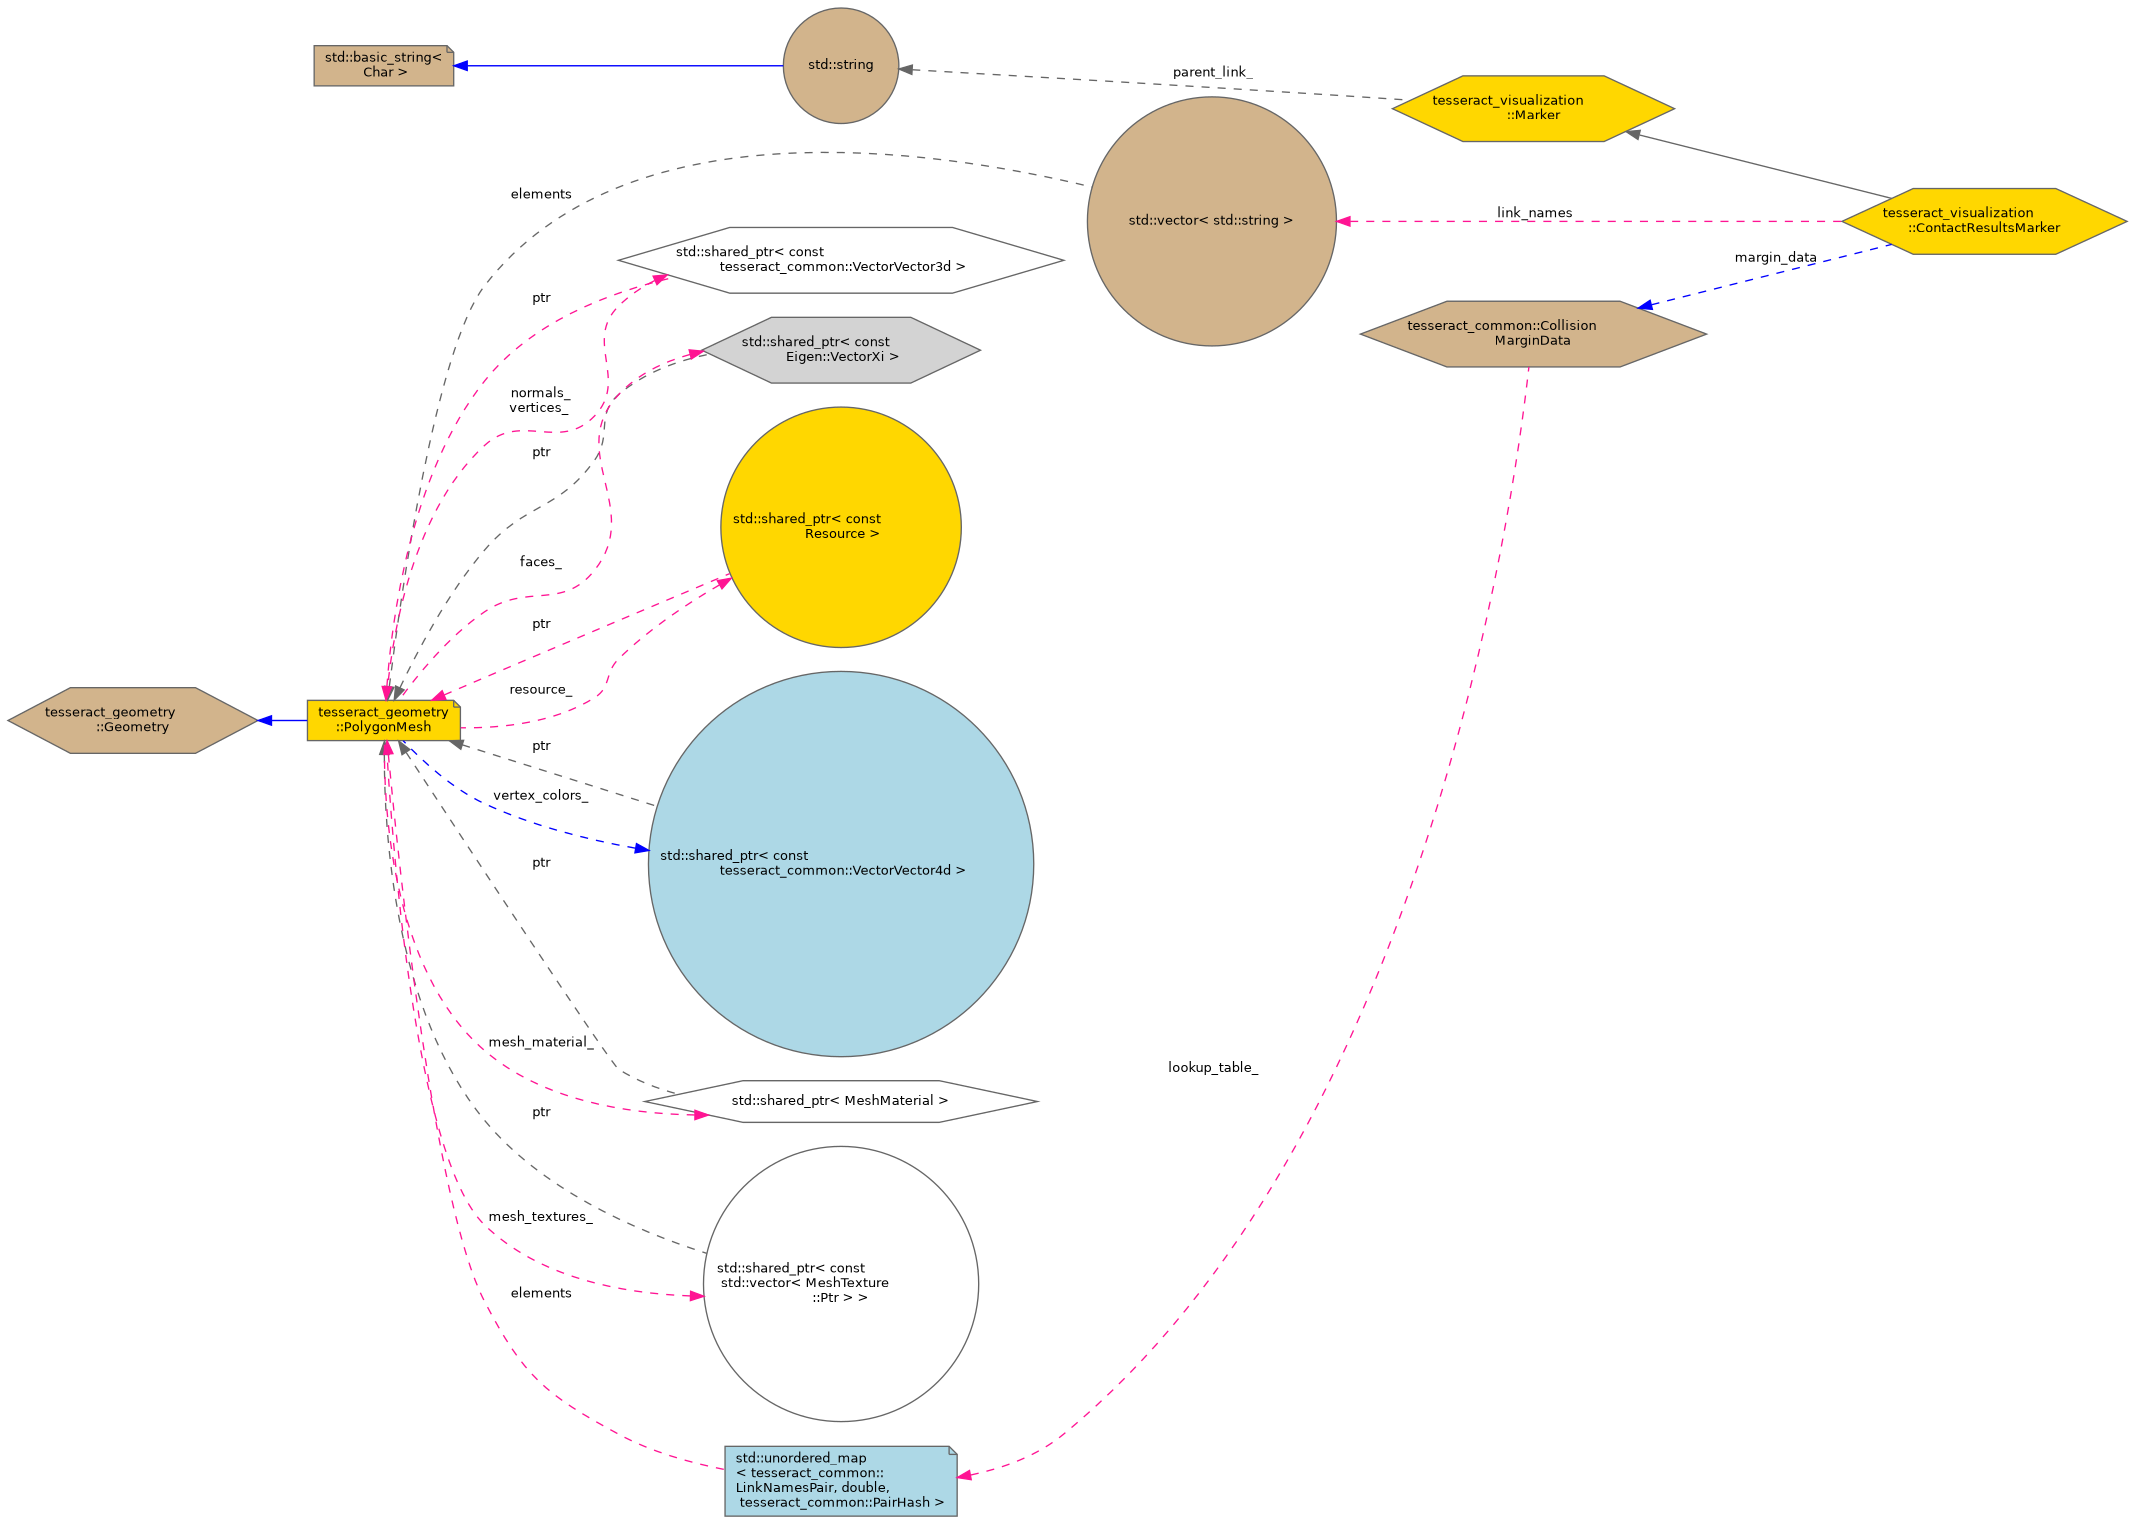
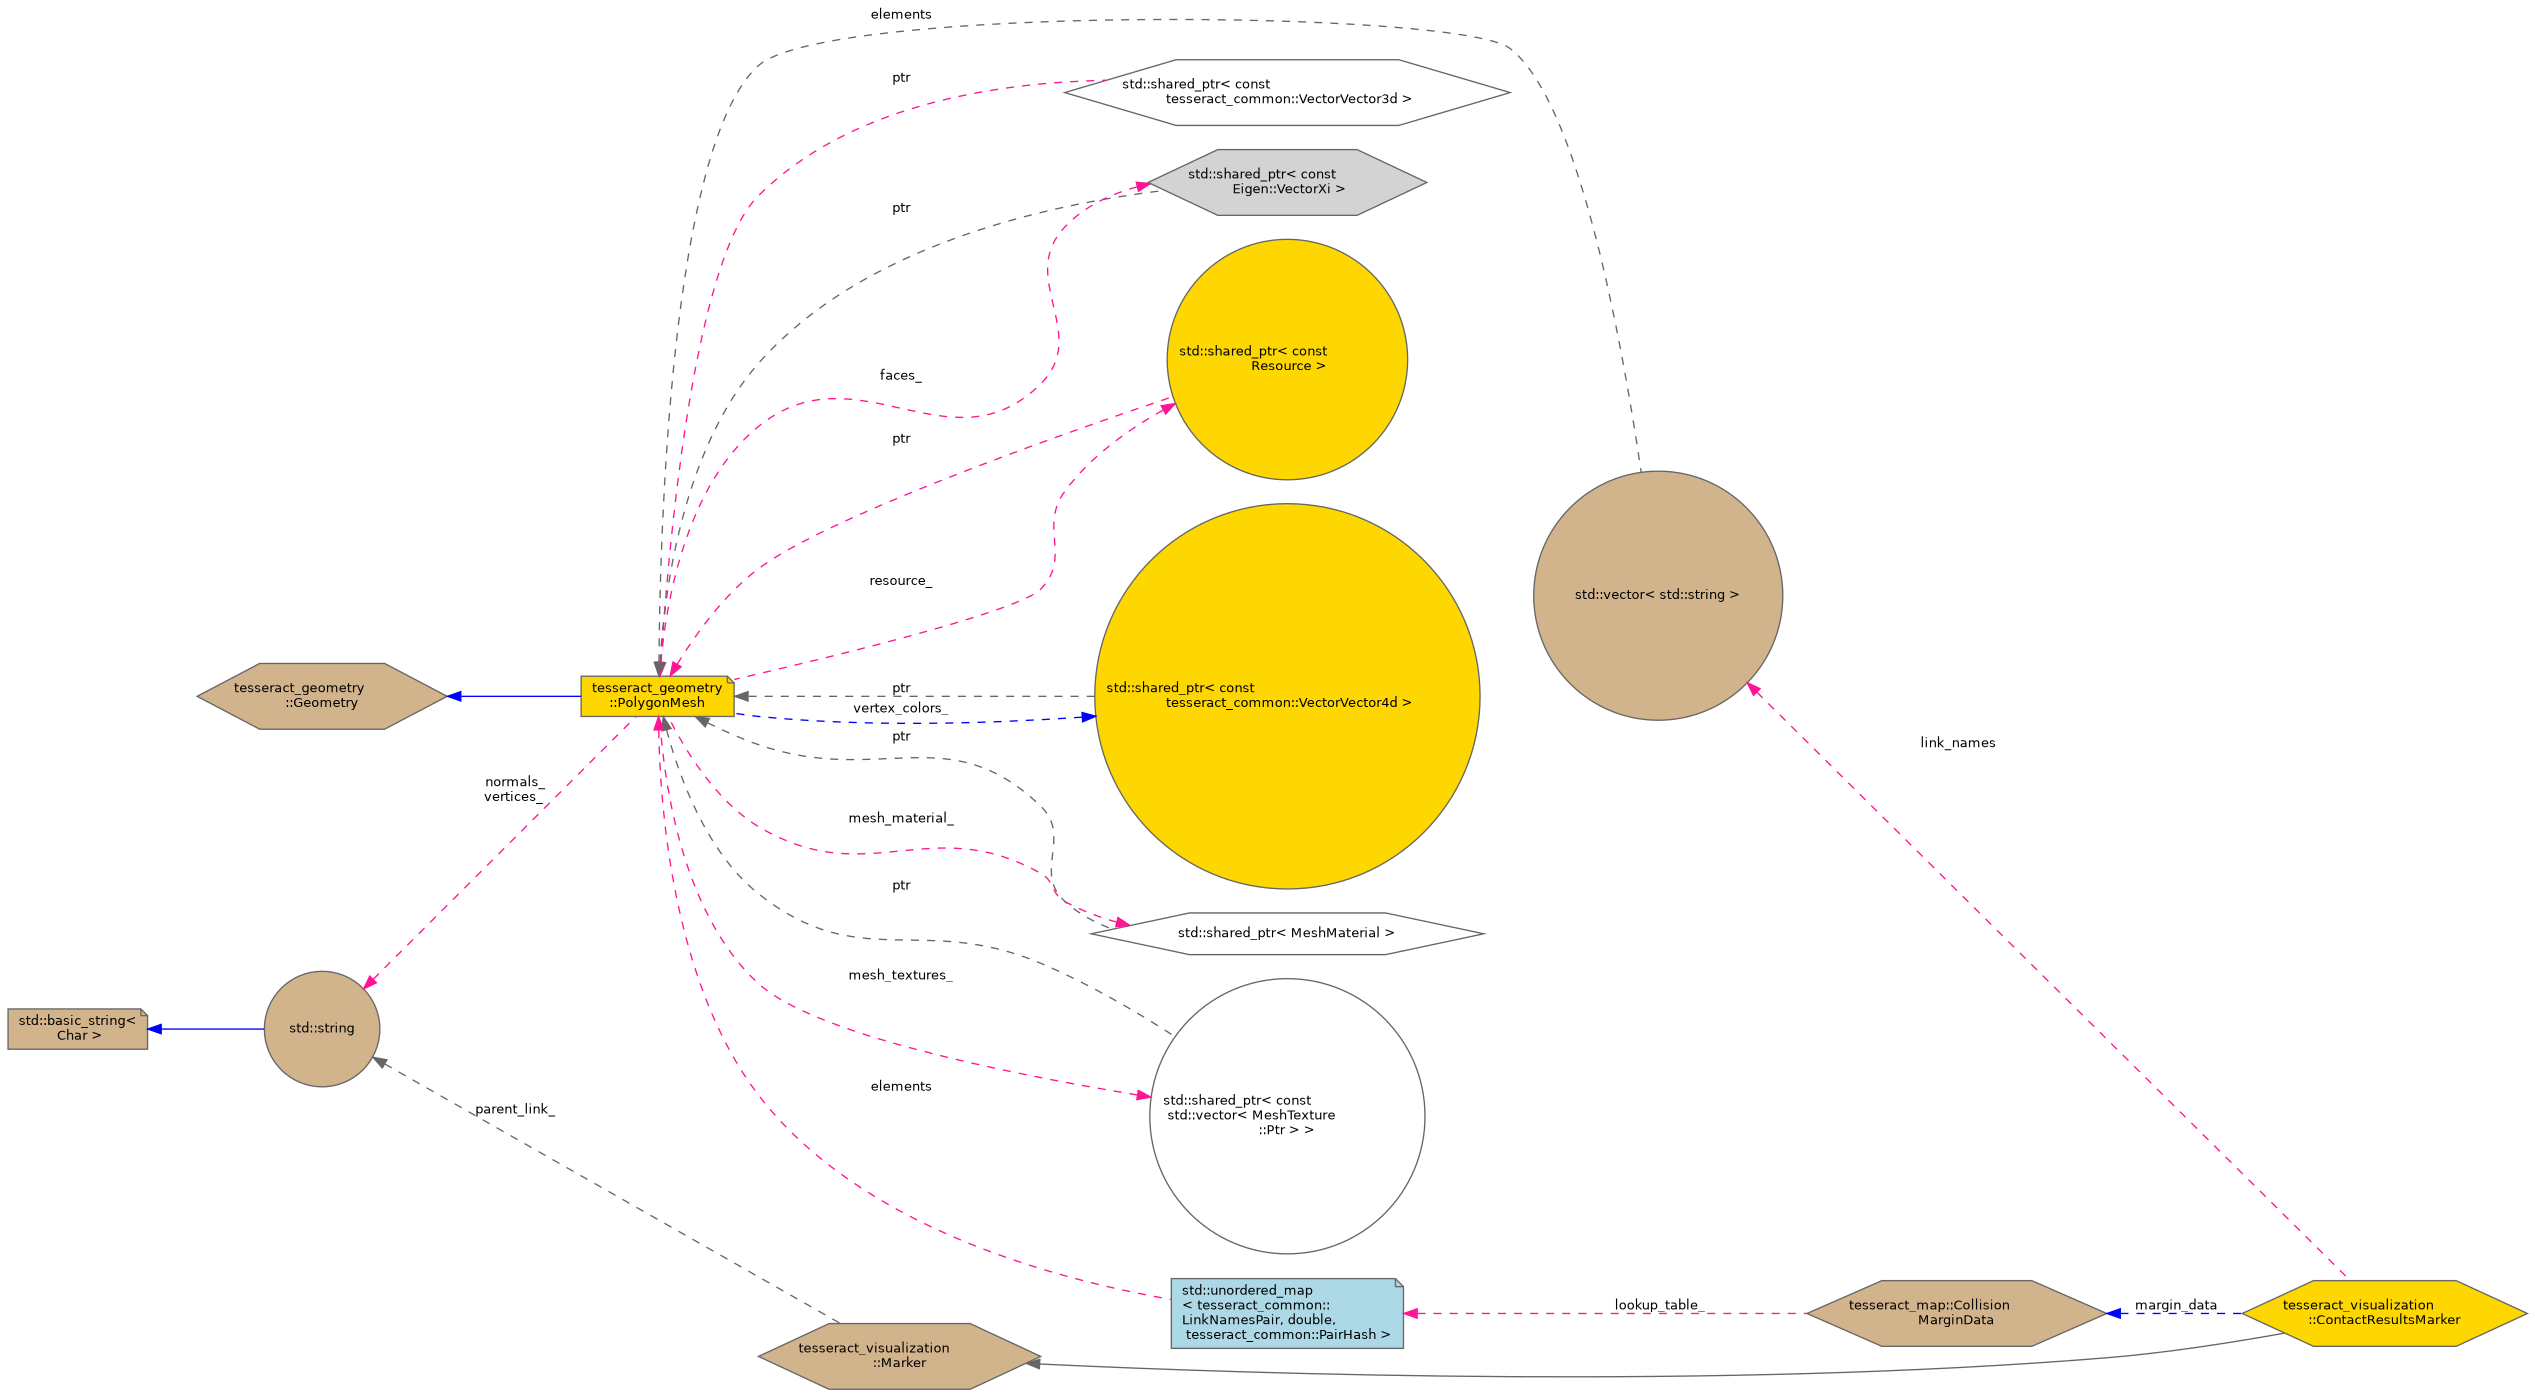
node "tesseract_visualization ::Marker": fillcolor gold -> tan
node "tesseract_common::Collision MarginData": label "tesseract_common::Collision MarginData" -> "tesseract_map::Collision MarginData"
edge "tesseract_geometry ::PolygonMesh" -> "std::shared_ptr< const tesseract_common::VectorVector3d >": now "tesseract_geometry ::PolygonMesh" -> "std::string"
node "std::shared_ptr< const tesseract_common::VectorVector4d >": fillcolor lightblue -> gold
